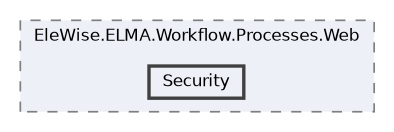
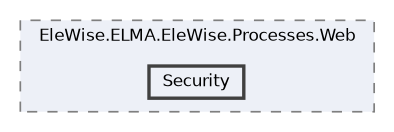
cluster "EleWise.ELMA.Workflow.Processes.Web": label "EleWise.ELMA.Workflow.Processes.Web" -> "EleWise.ELMA.EleWise.Processes.Web"
